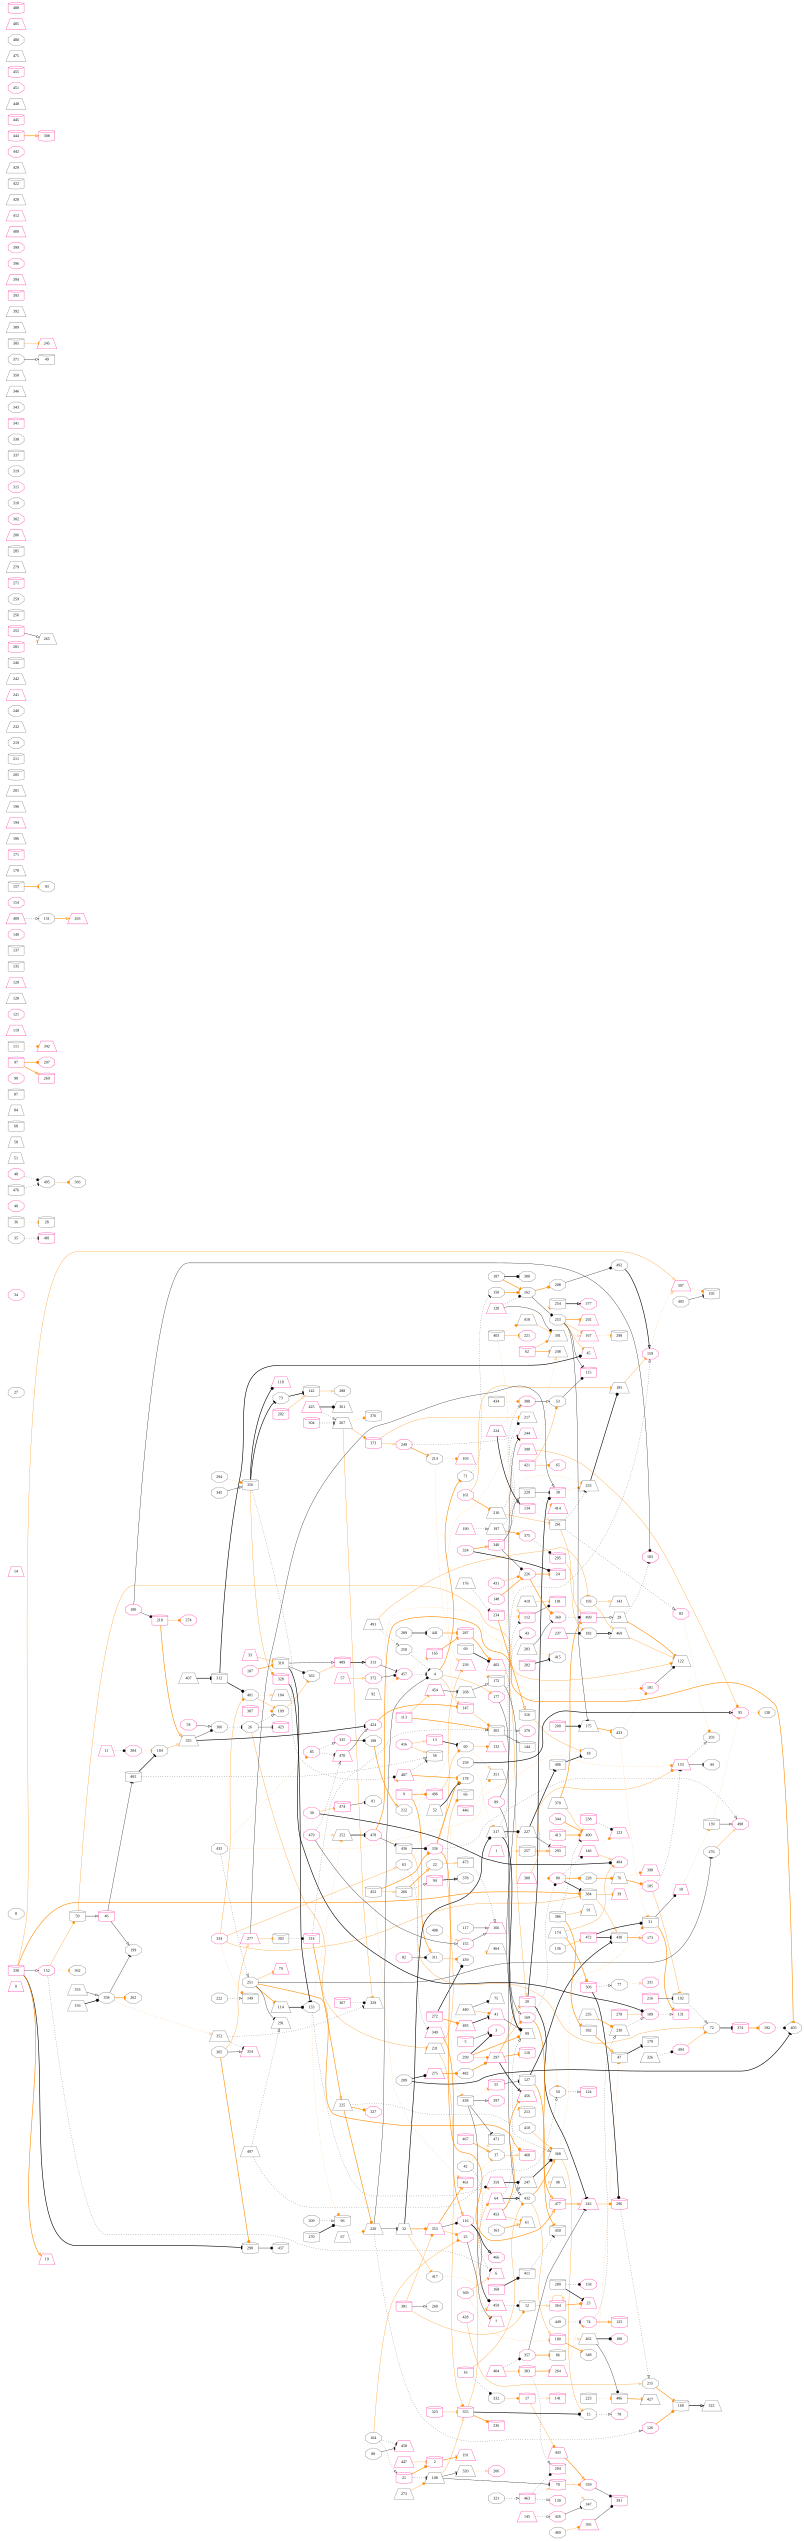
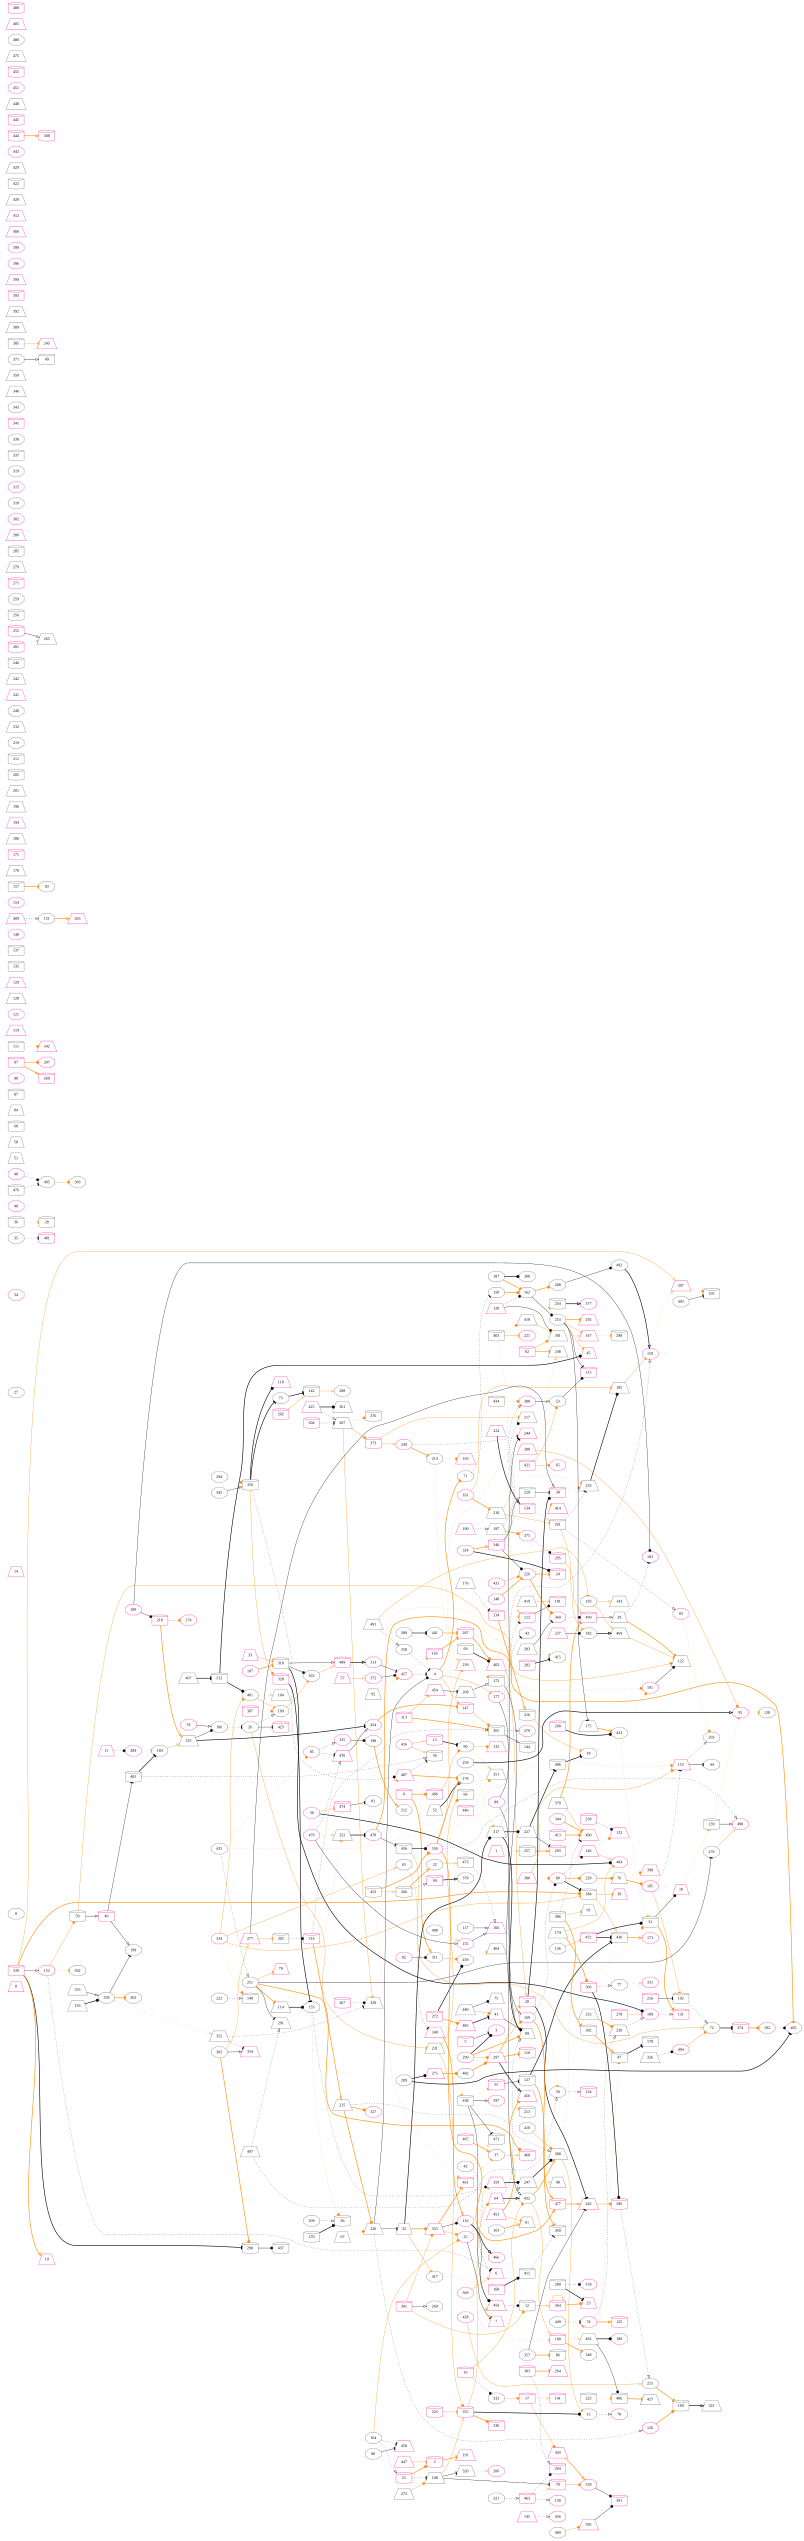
edge "200" -> "175": now "200" -> "433"
node "404": removed
node "347": removed
